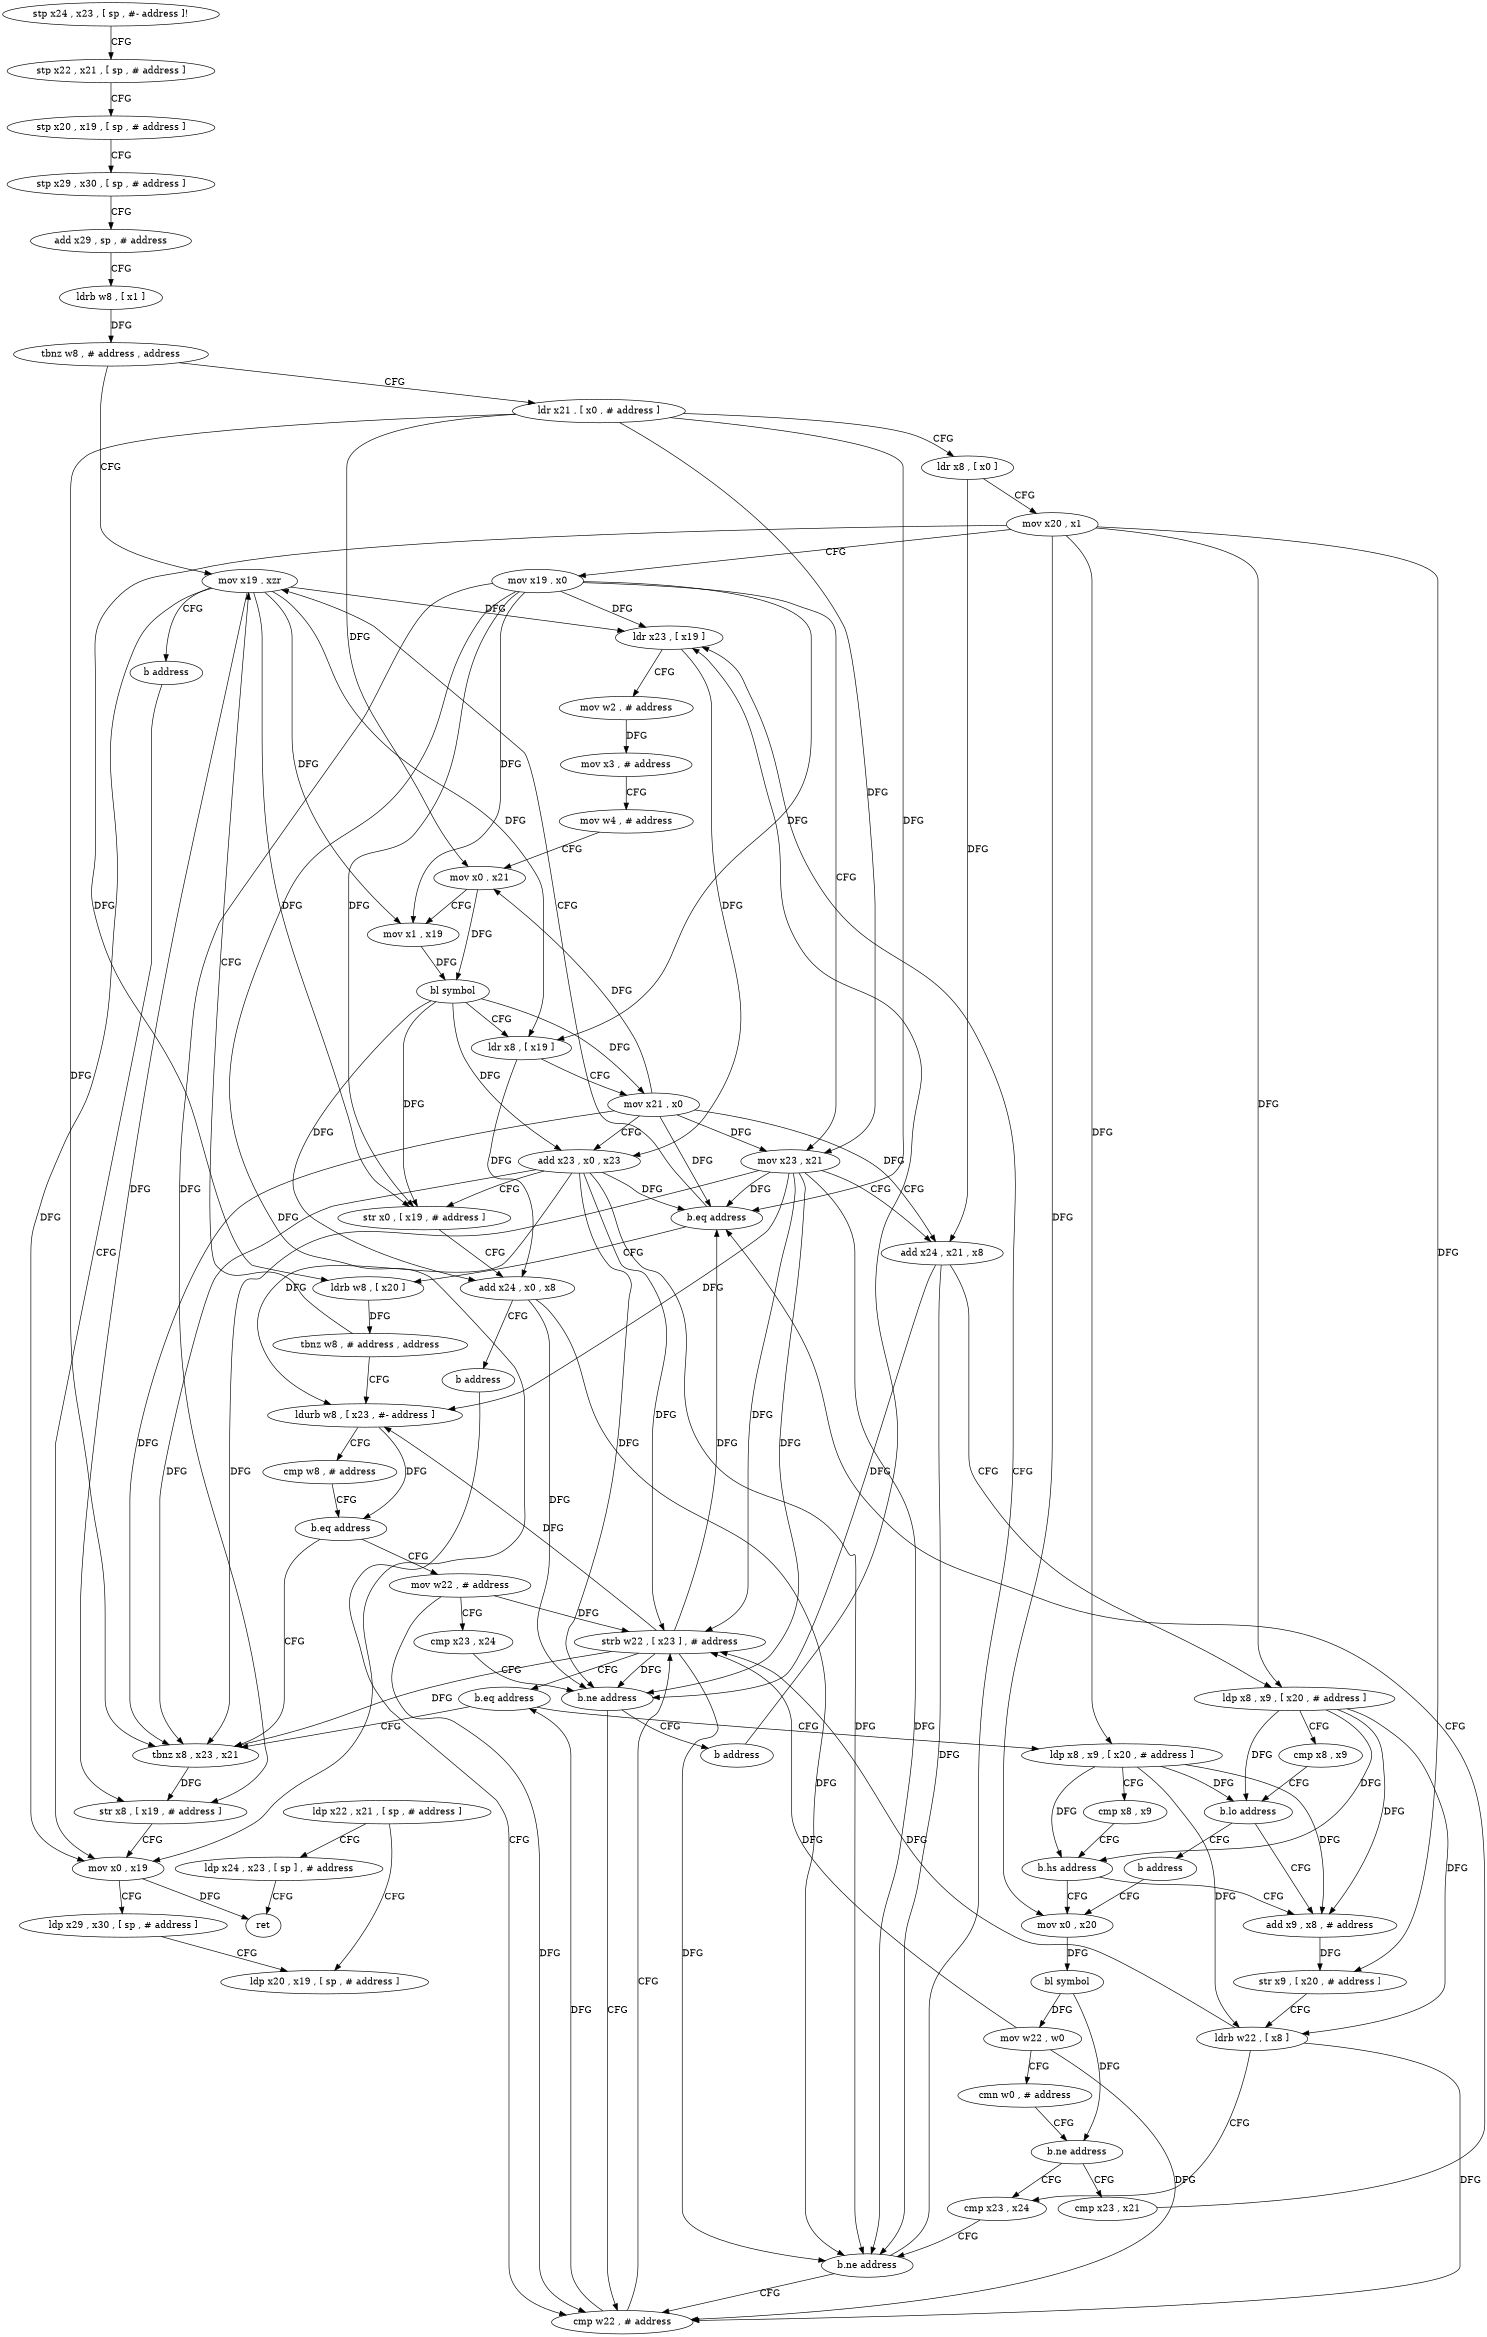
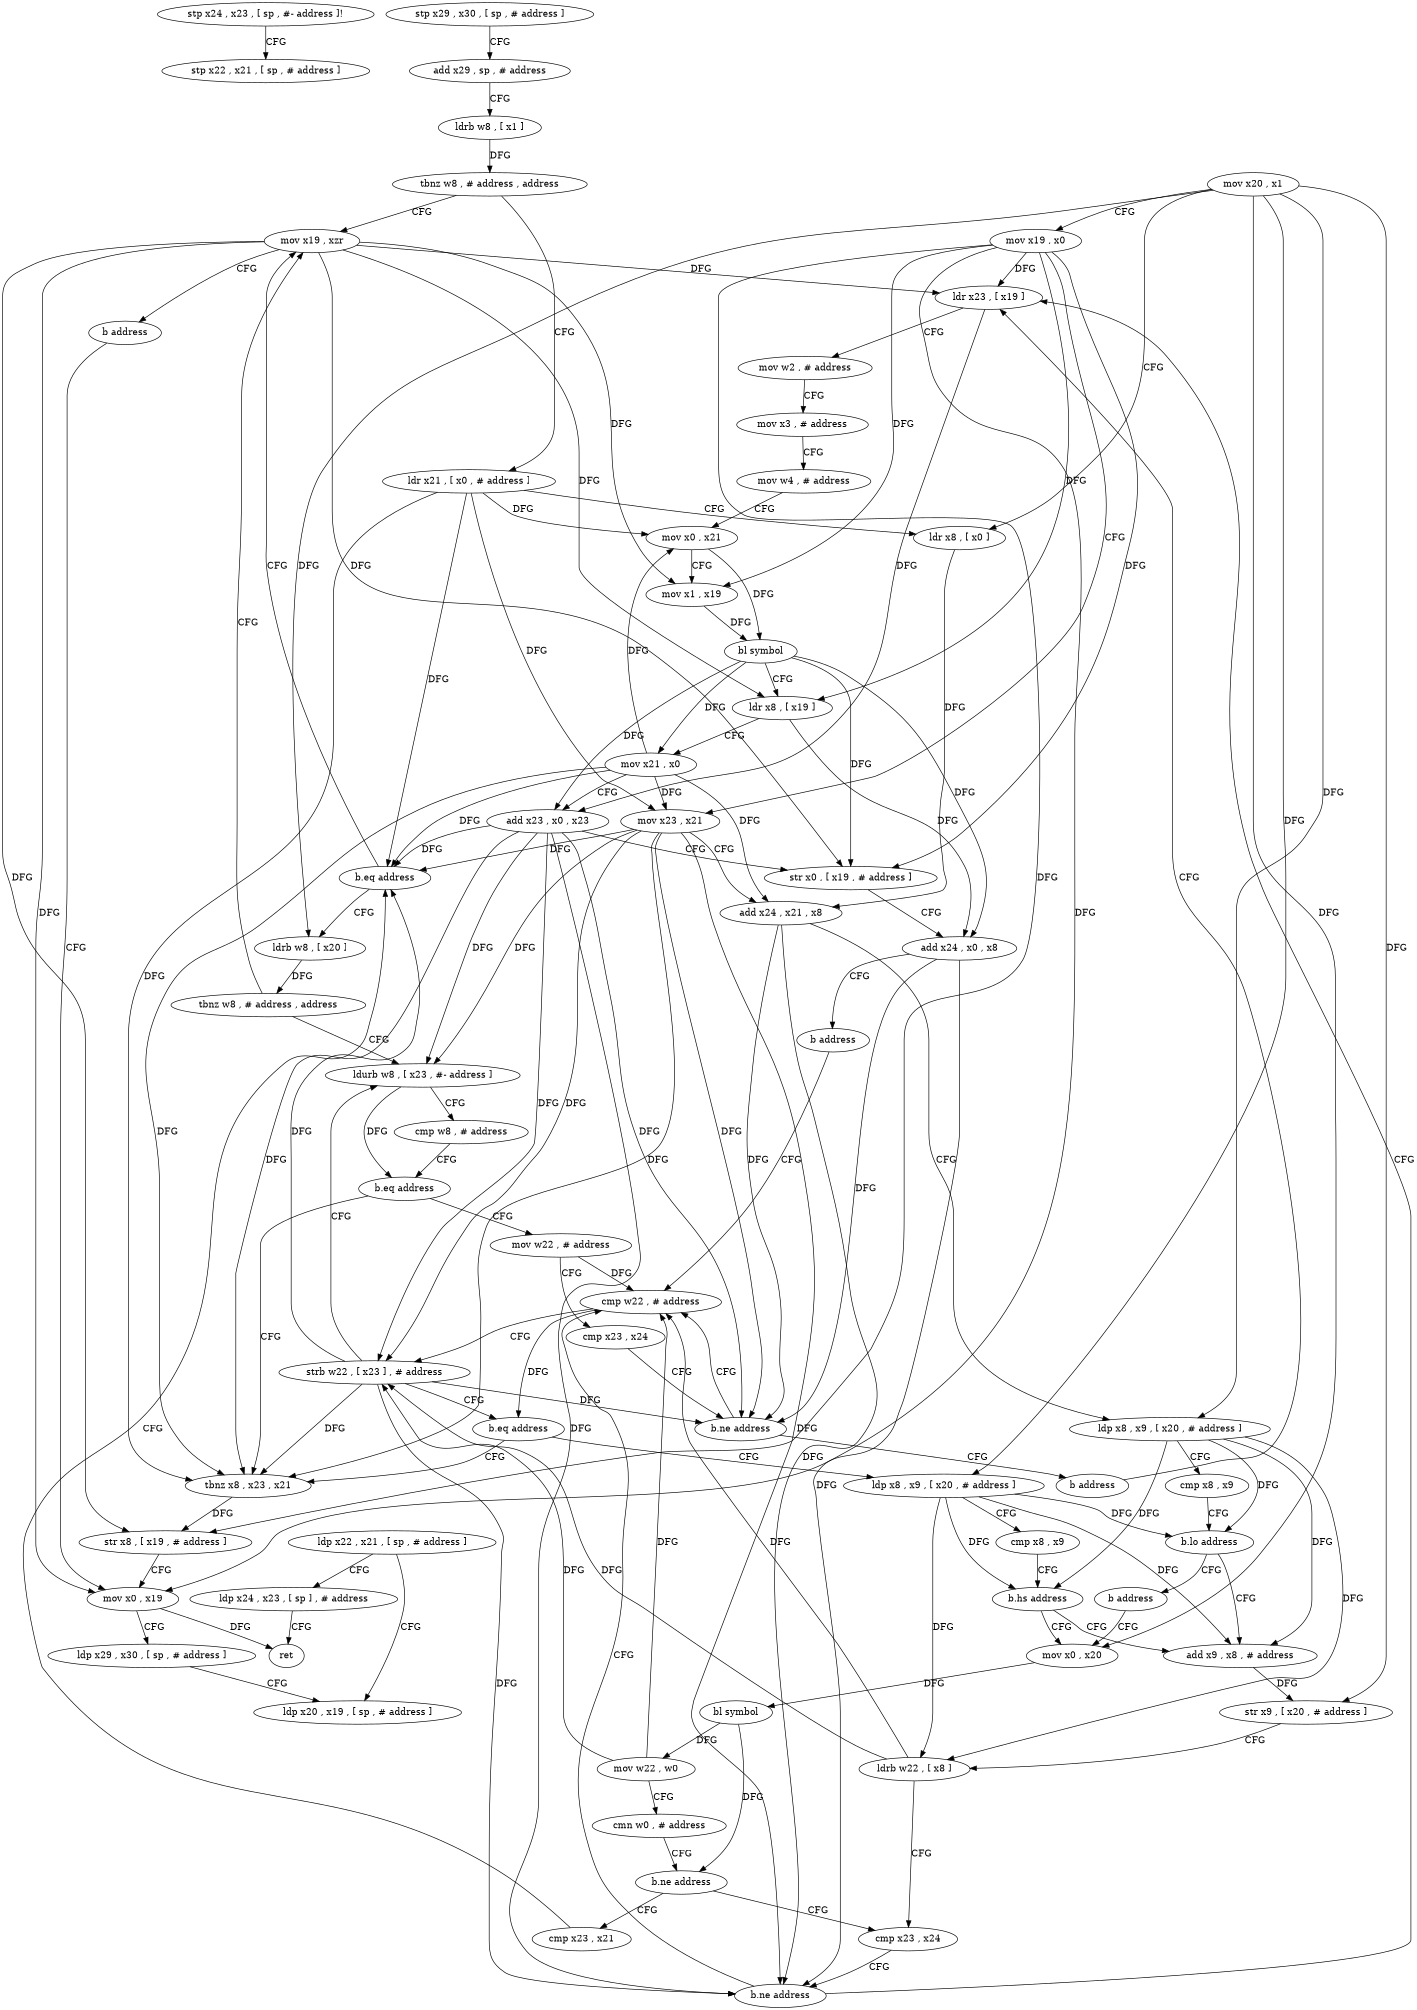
node "stp x20 , x19 , [ sp , # address ]": removed
edge "ldr x8 , [ x0 ]" -> "mov x20 , x1": reversed
edge "mov w2 , # address" -> "mov x3 , # address": label "DFG" -> "CFG"
edge "strb w22 , [ x23 ] , # address" -> "ldurb w8 , [ x23 , #- address ]": label "DFG" -> "CFG"
edge "mov w22 , # address" -> "strb w22 , [ x23 ] , # address": removed, label "DFG"
